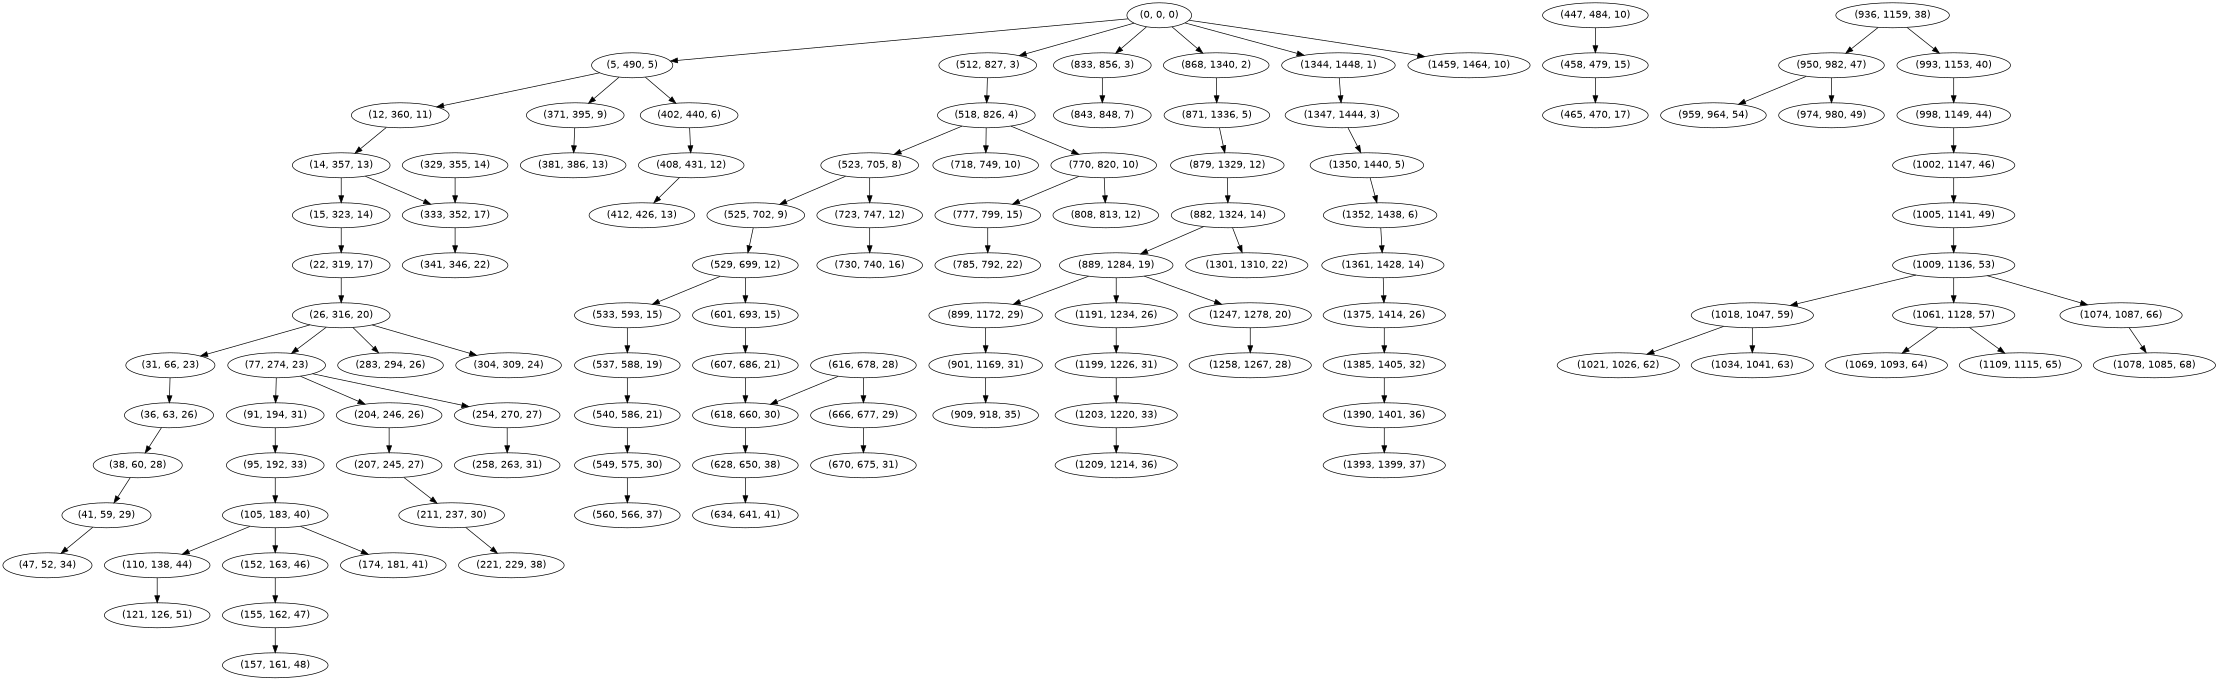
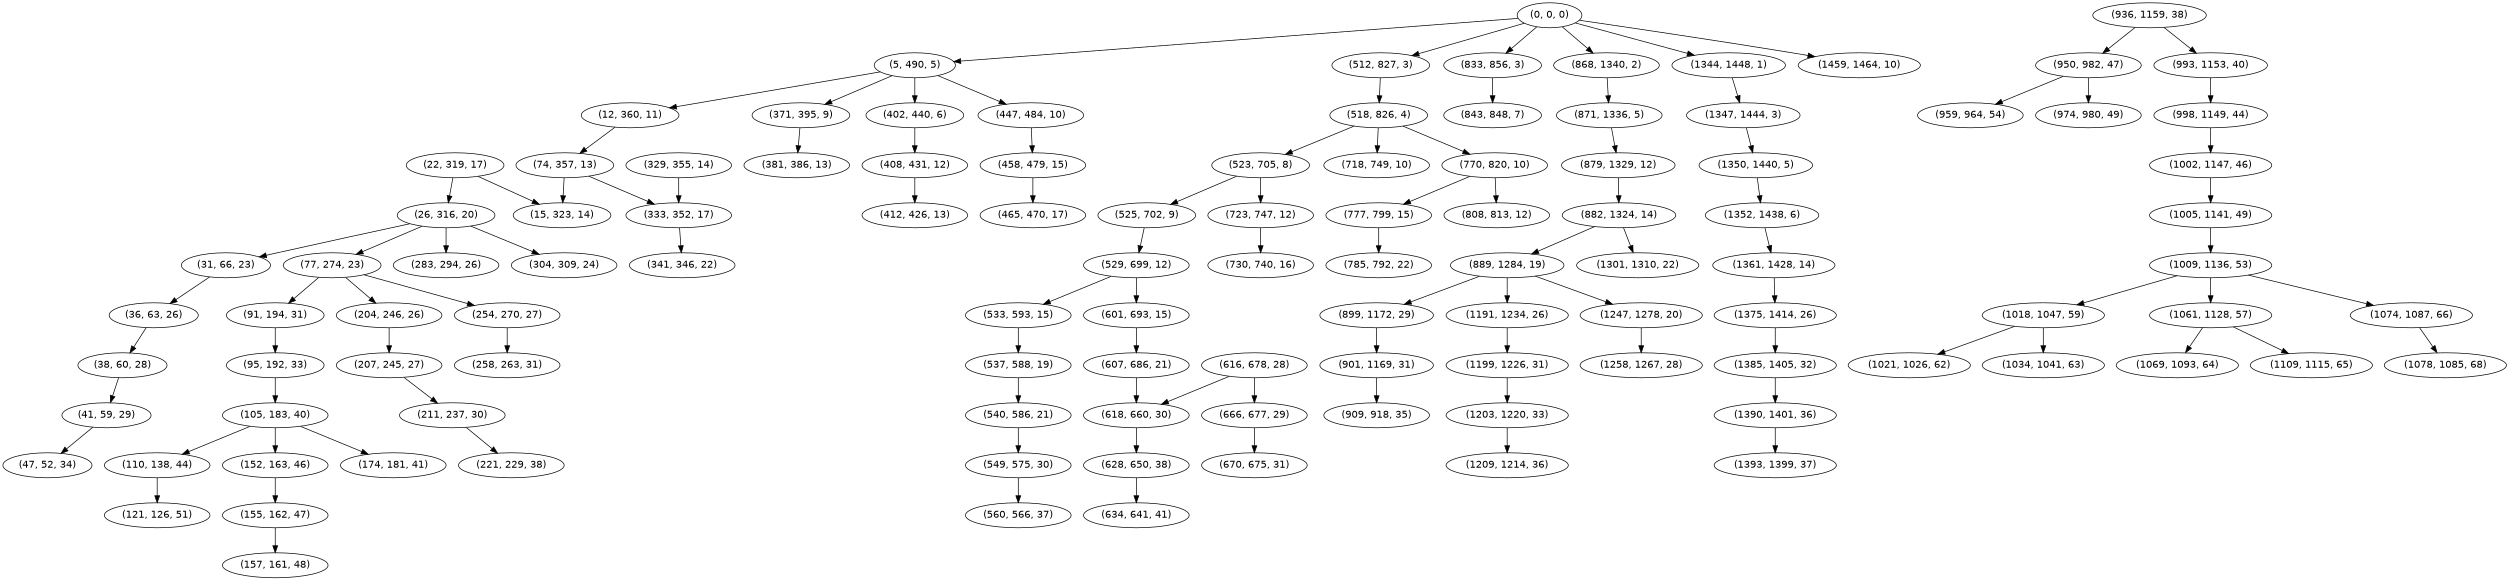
edge "(5, 490, 5)" -> "(447, 484, 10)": added
node "(14, 357, 13)": label "(14, 357, 13)" -> "(74, 357, 13)"
edge "(15, 323, 14)" -> "(22, 319, 17)": reversed
